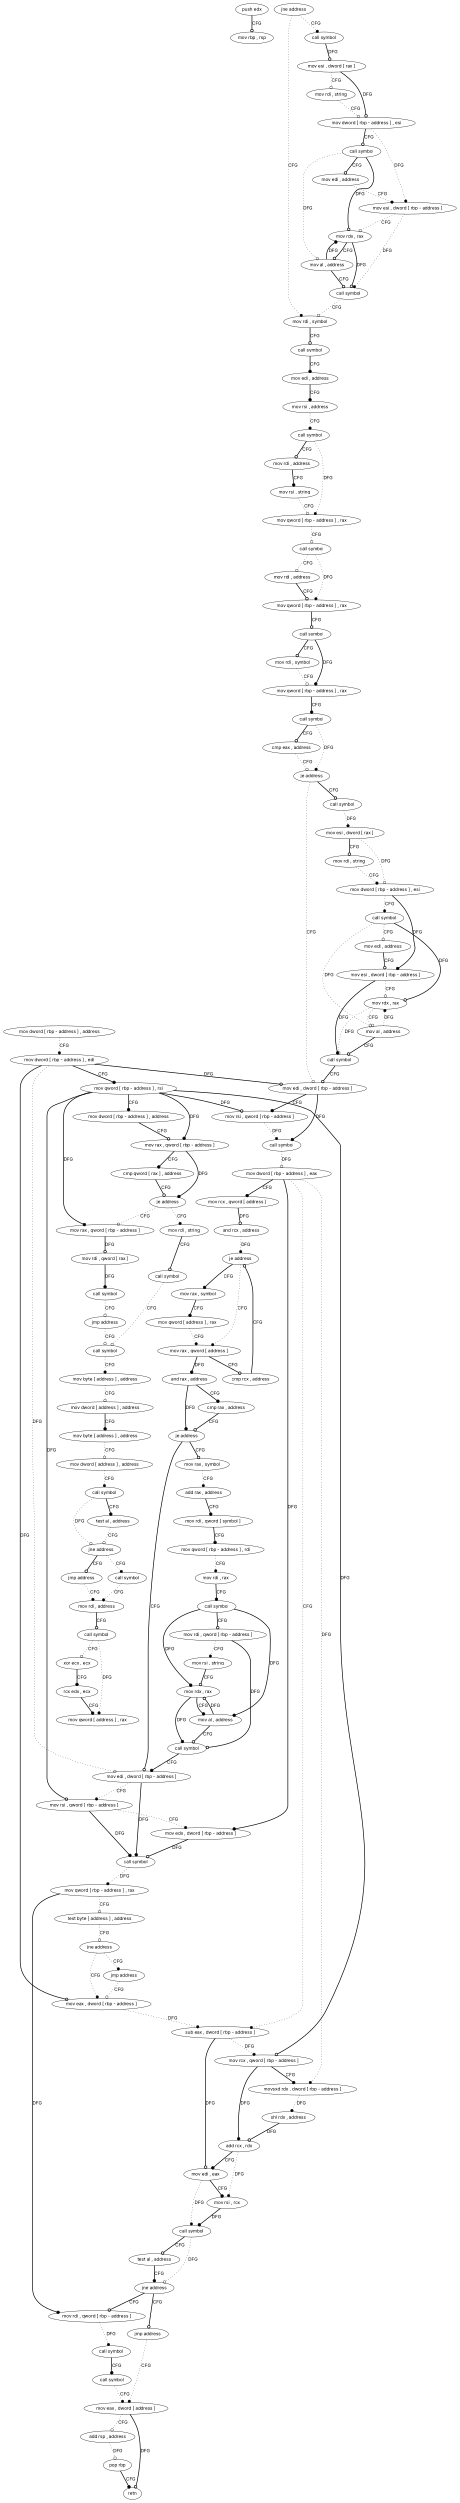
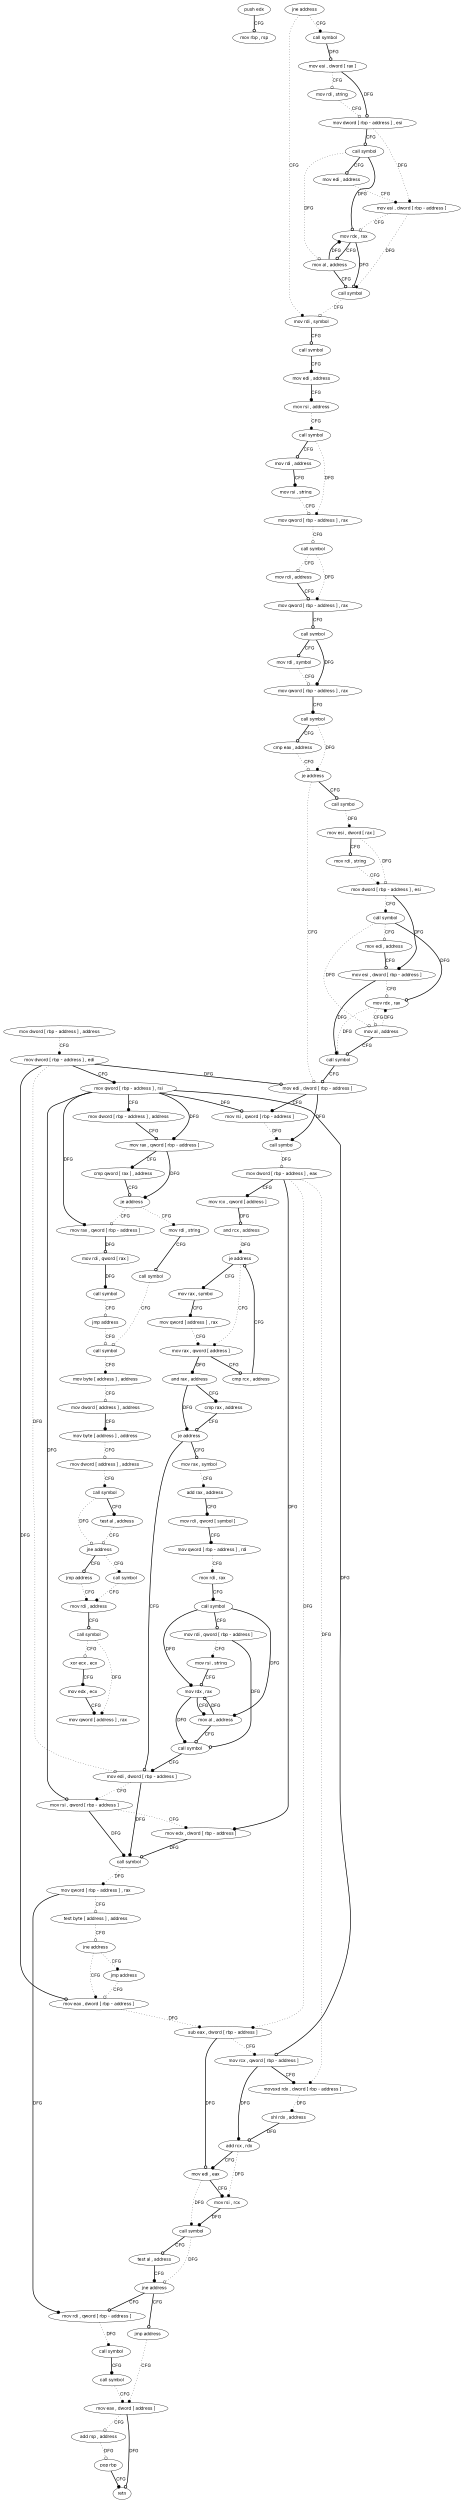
edge "mov dword [ rbp - address ] , eax" -> "sub eax , dword [ rbp - address ]": label "CFG" -> "DFG"
node "rcx edx , ecx": label "rcx edx , ecx" -> "mov edx , ecx"
edge "sub eax , dword [ rbp - address ]" -> "mov rcx , qword [ rbp - address ]": label "DFG" -> "CFG"
